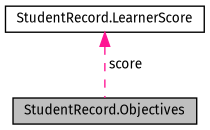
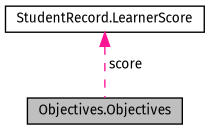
node "StudentRecord.Objectives": label "StudentRecord.Objectives" -> "Objectives.Objectives"
